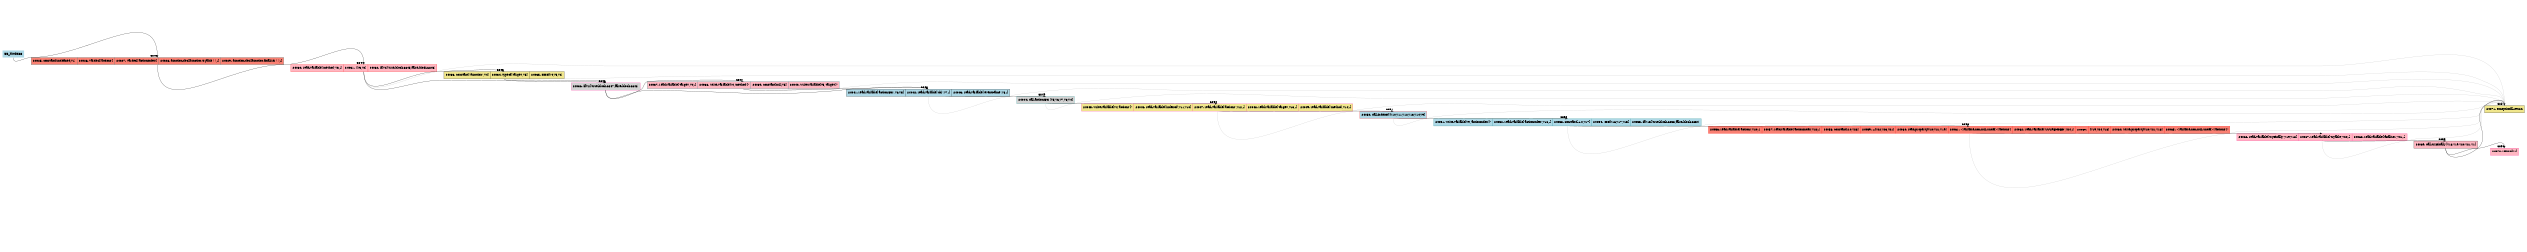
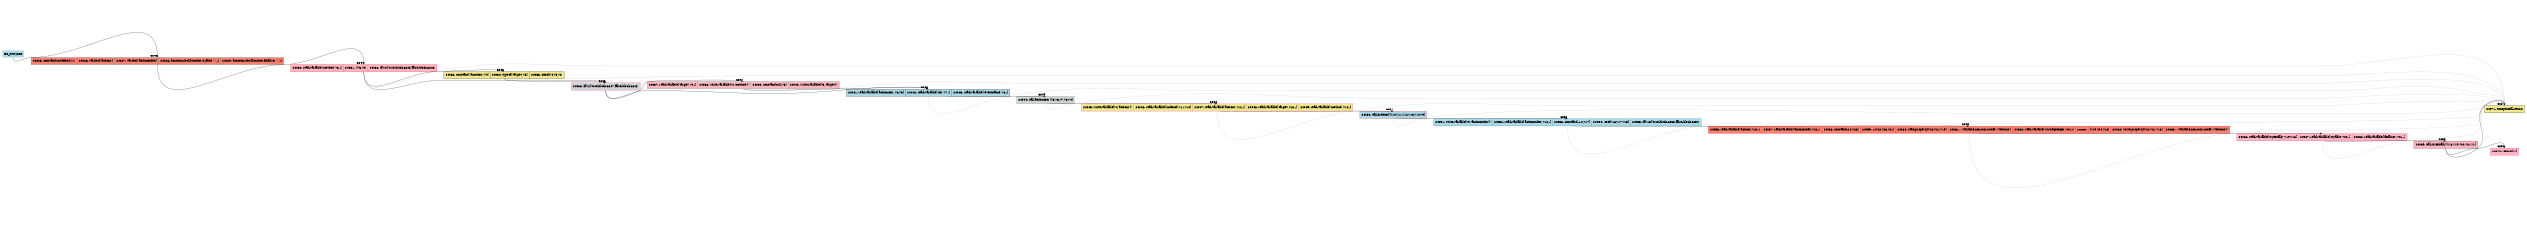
node "BB_block563": label "BB_block563" -> "BB_entry563"
